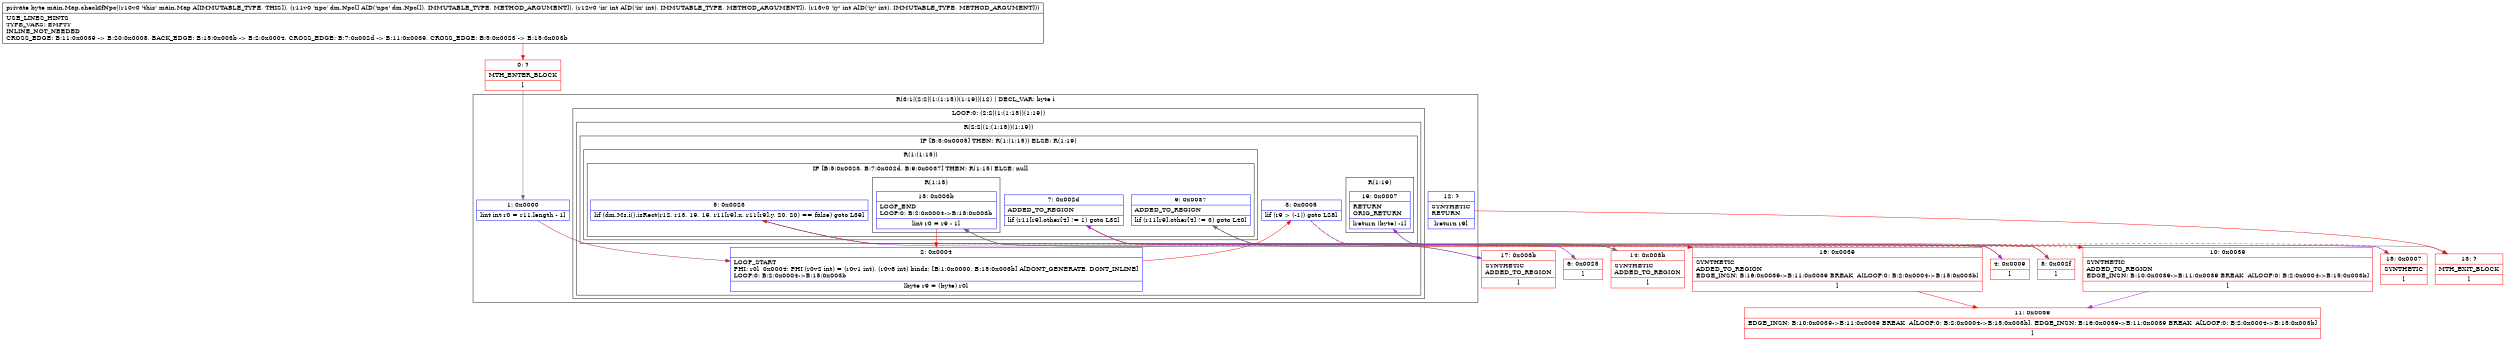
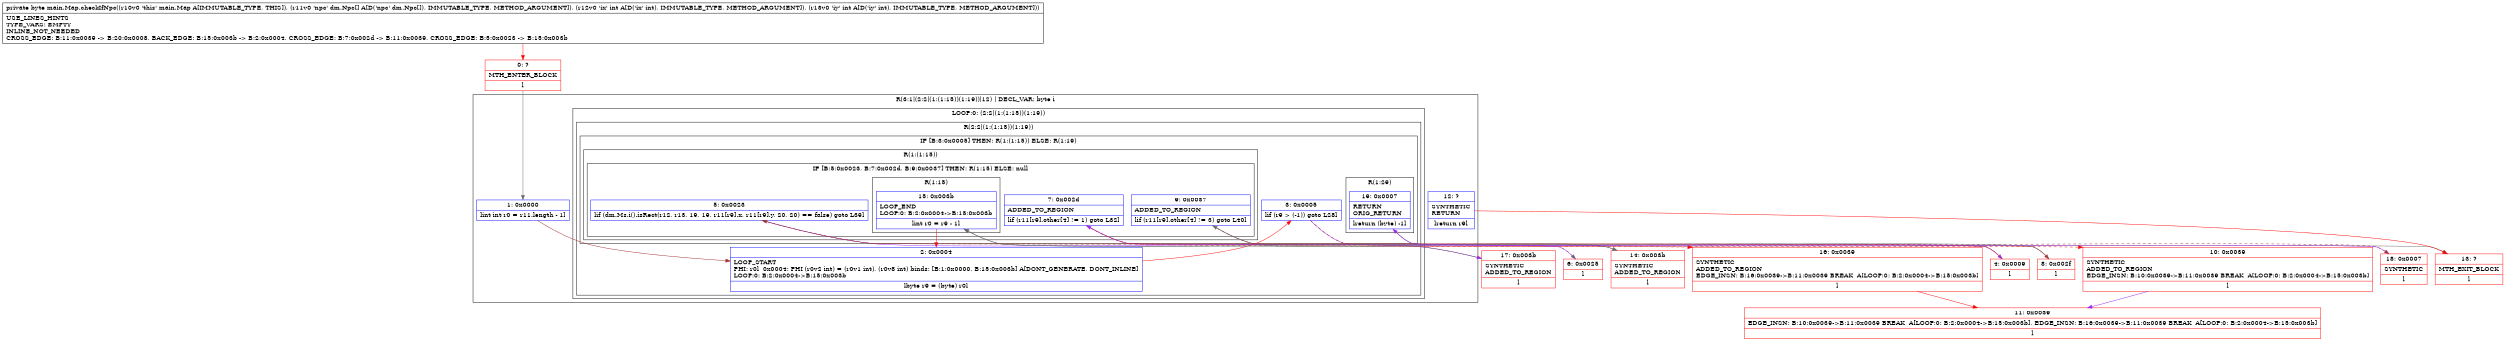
cluster "R(1:19)": label "R(1:19)" -> "R(1:29)"
